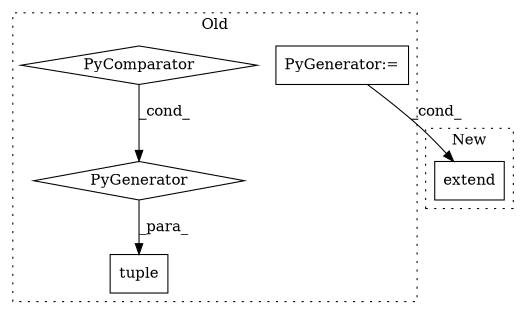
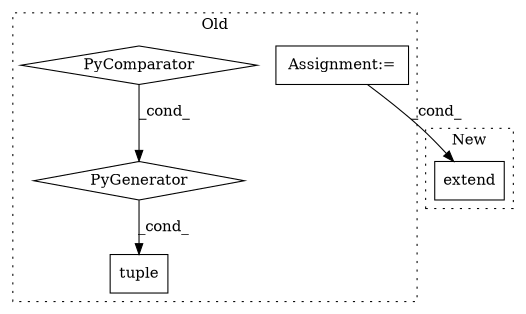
node "PyGenerator:=": label "PyGenerator:=" -> "Assignment:="
edge "PyGenerator" -> "tuple": label "_para_" -> "_cond_"
